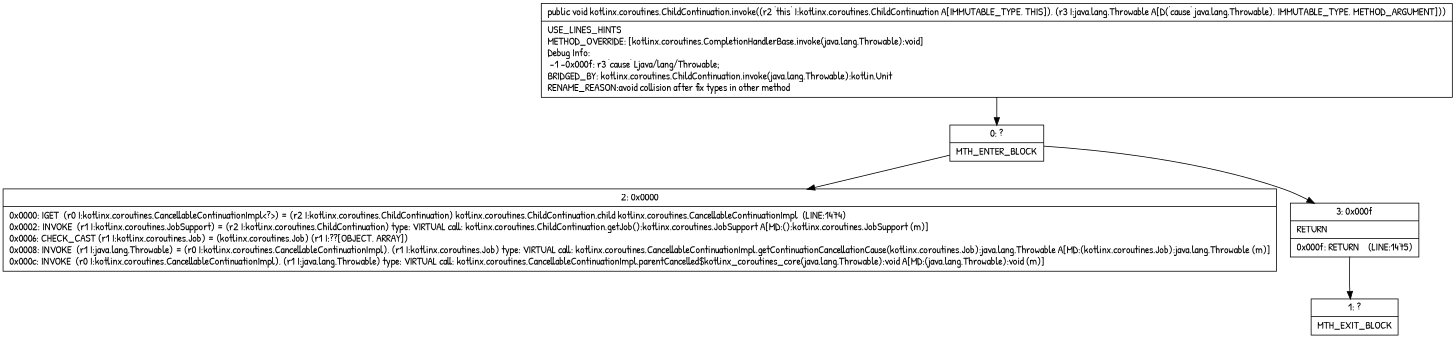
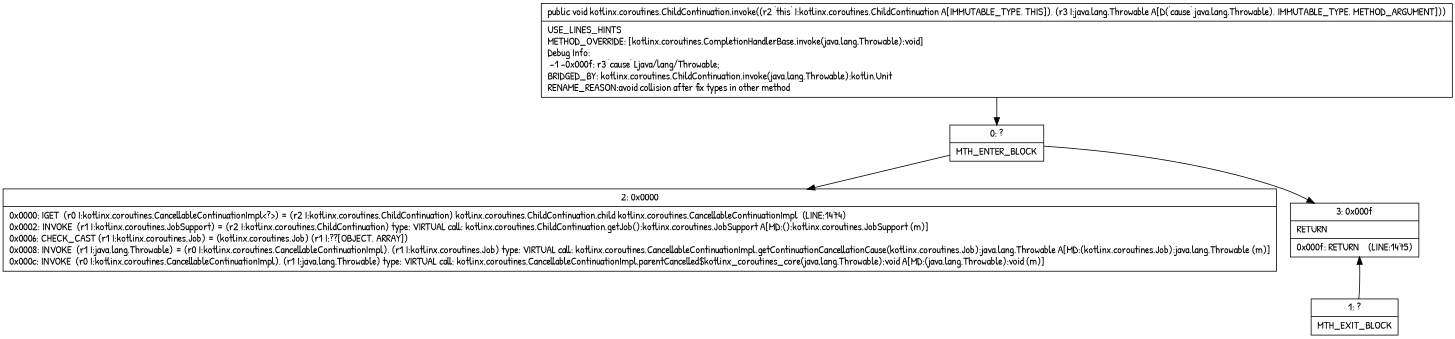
edge "3: 0x000f" -> "1: ?": reversed
